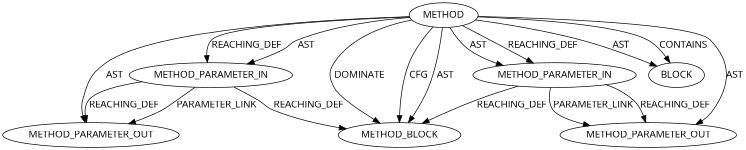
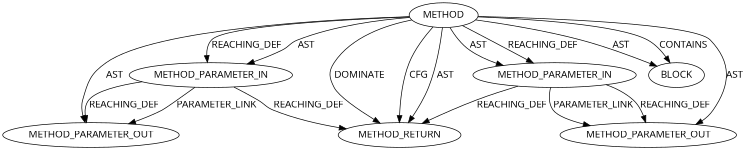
node "METHOD_BLOCK": label "METHOD_BLOCK" -> "METHOD_RETURN"
